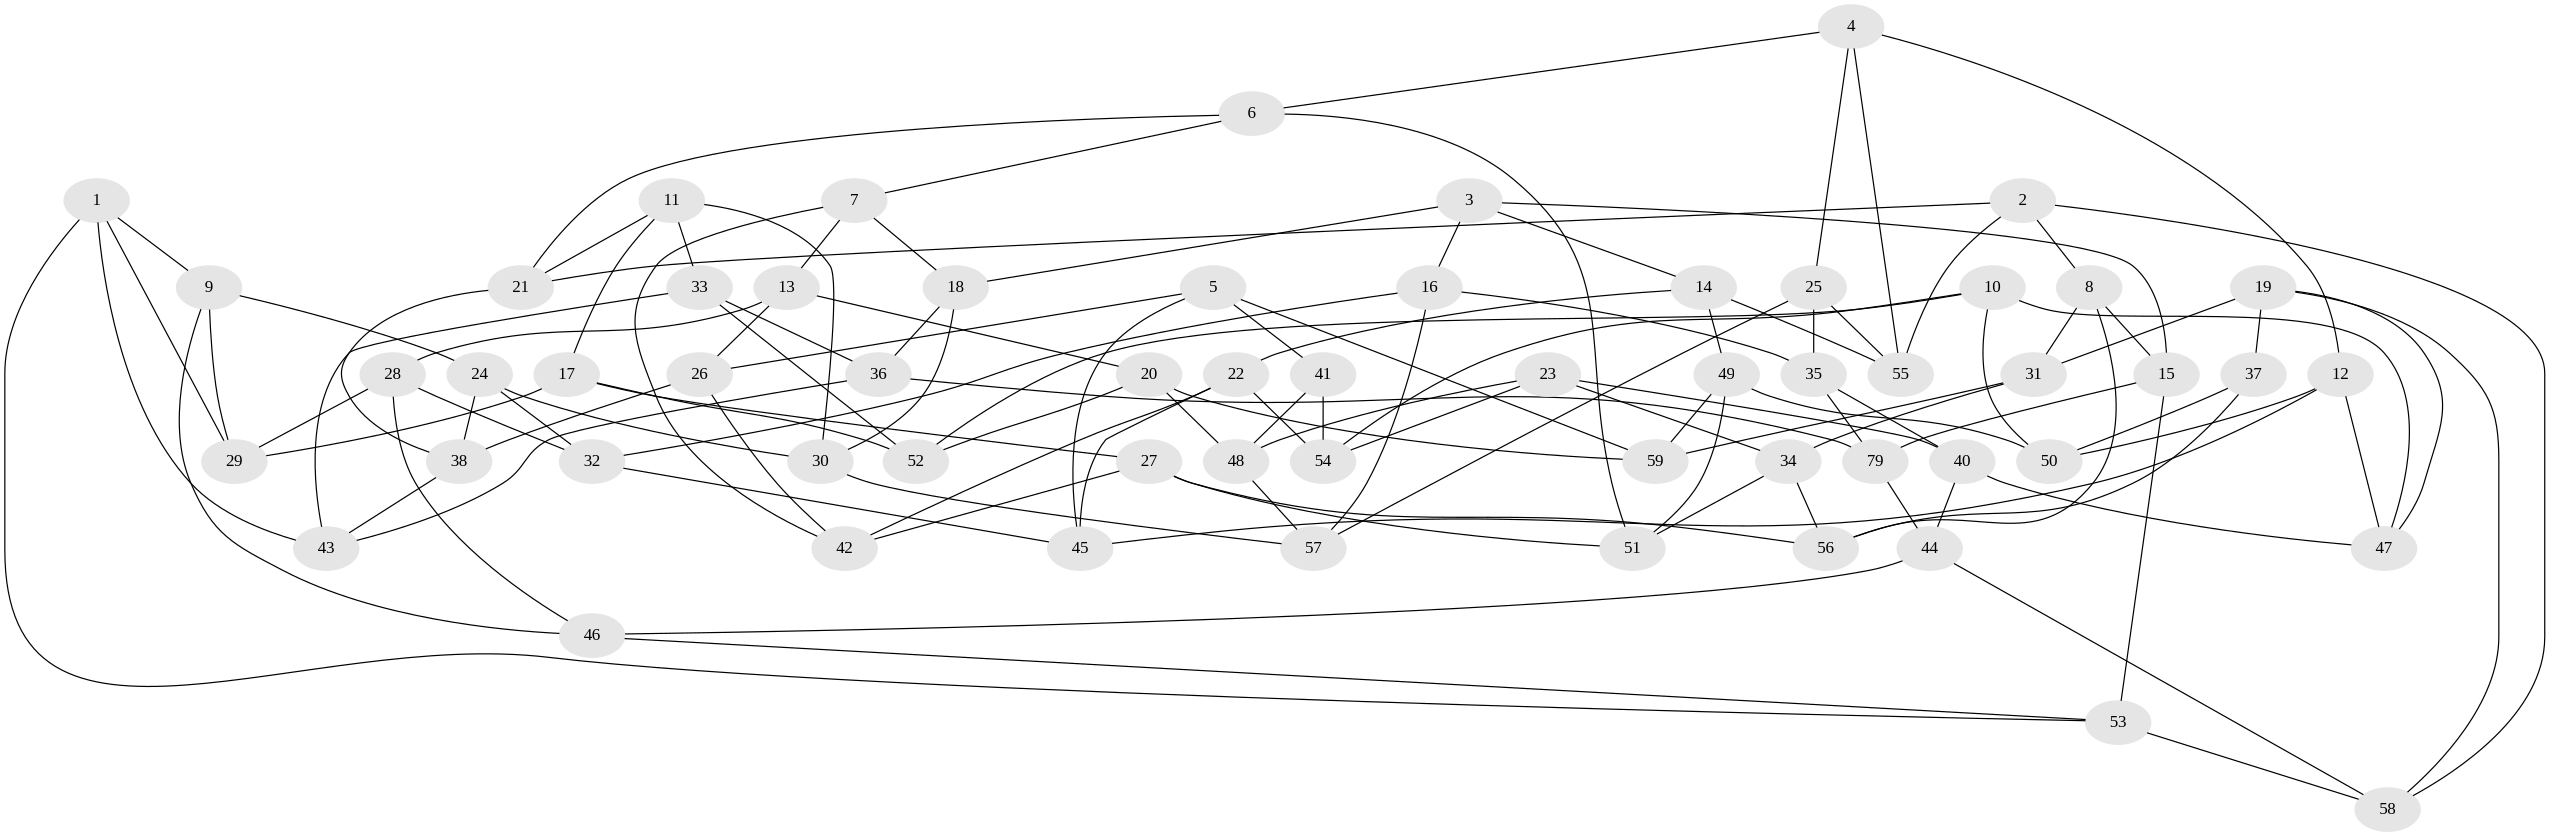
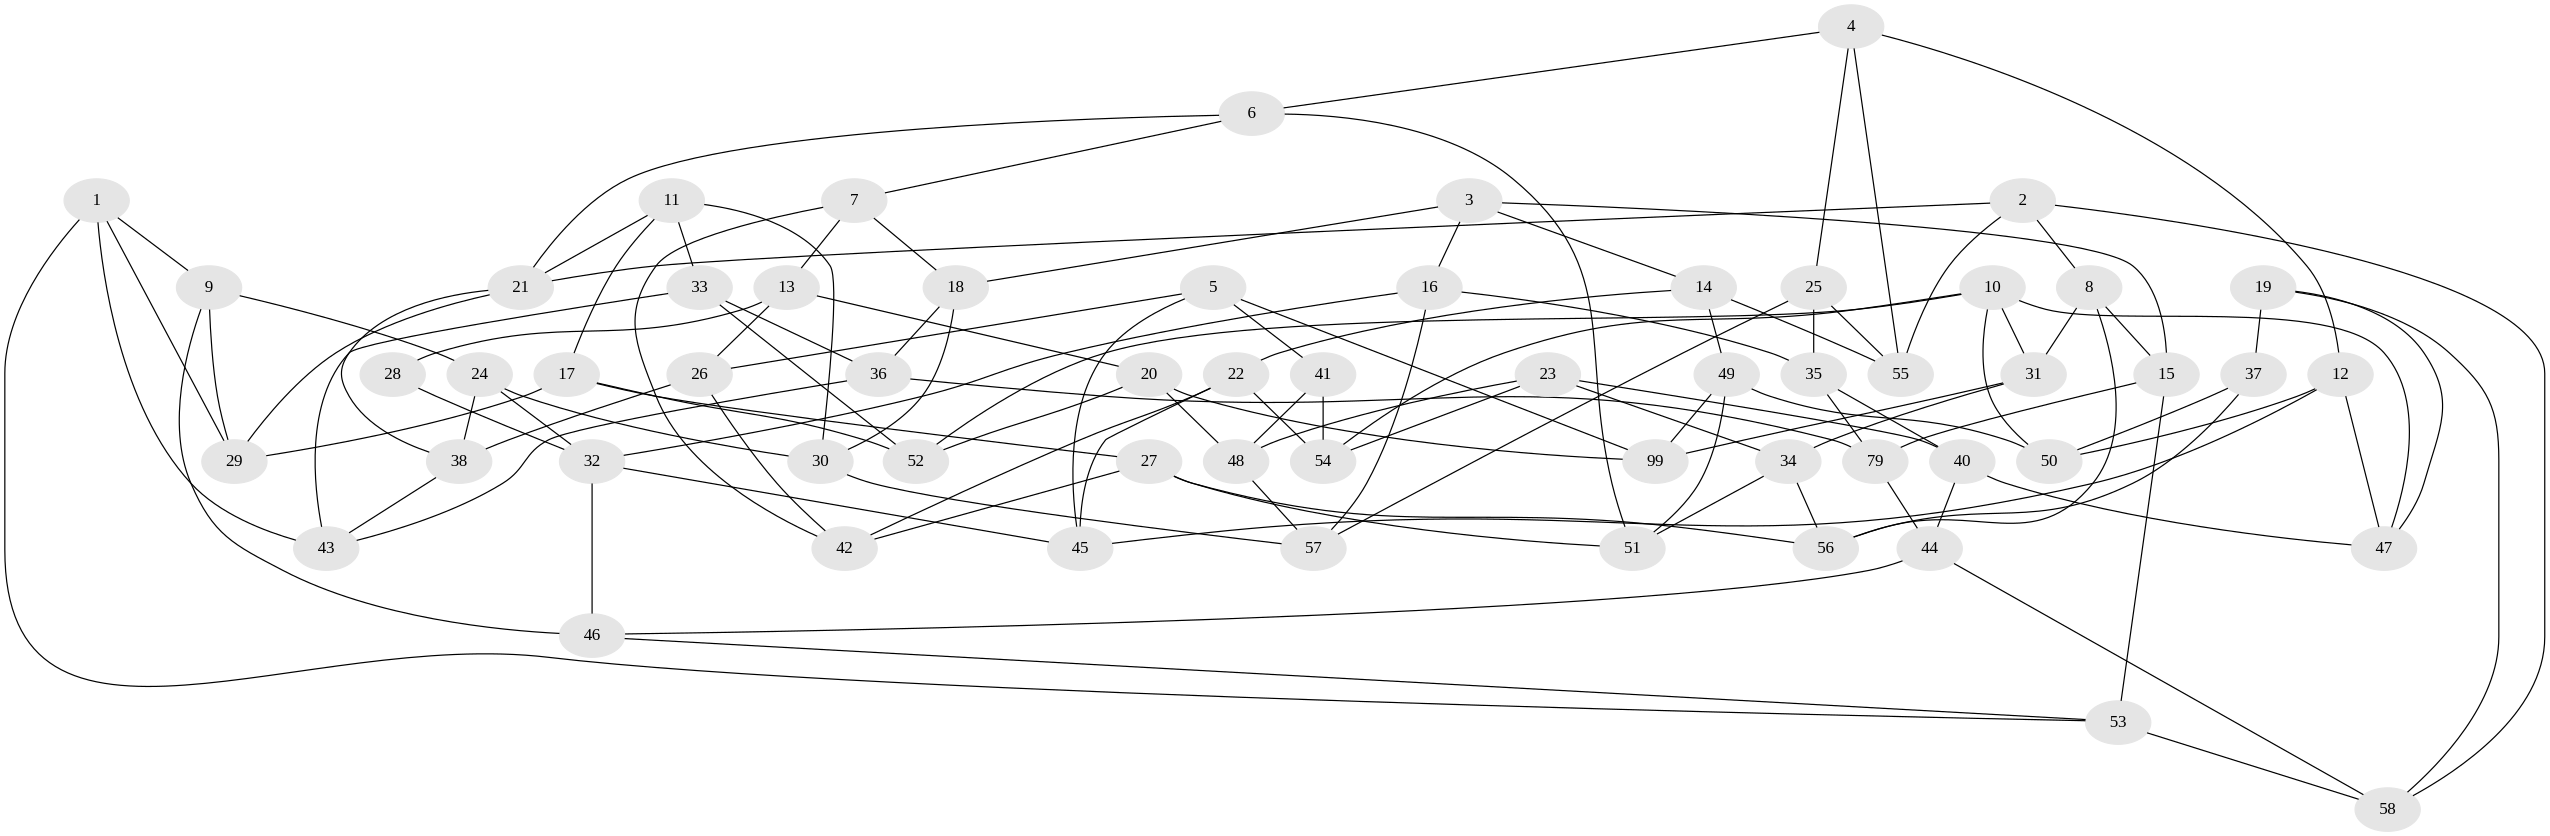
edge "19" -- "31": now "10" -- "31"
edge "28" -- "29": now "21" -- "29"
node "59": label "59" -> "99"
edge "28" -- "46": now "32" -- "46"
